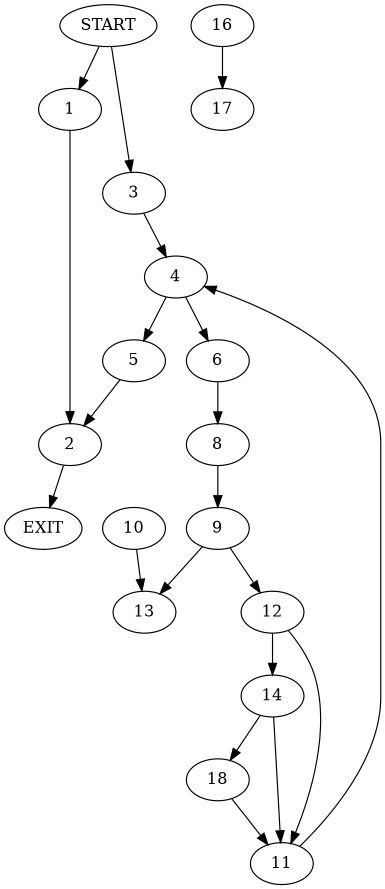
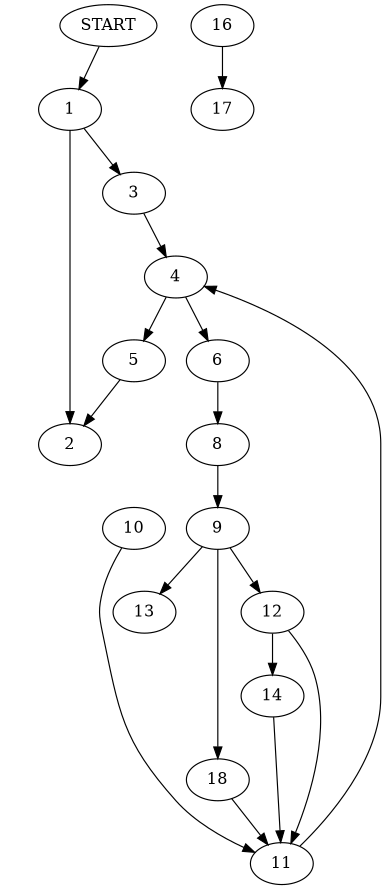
edge "START" -> "3": now "1" -> "3"
node "EXIT": removed
edge "10" -> "13": now "10" -> "11"
edge "14" -> "18": now "9" -> "18"
